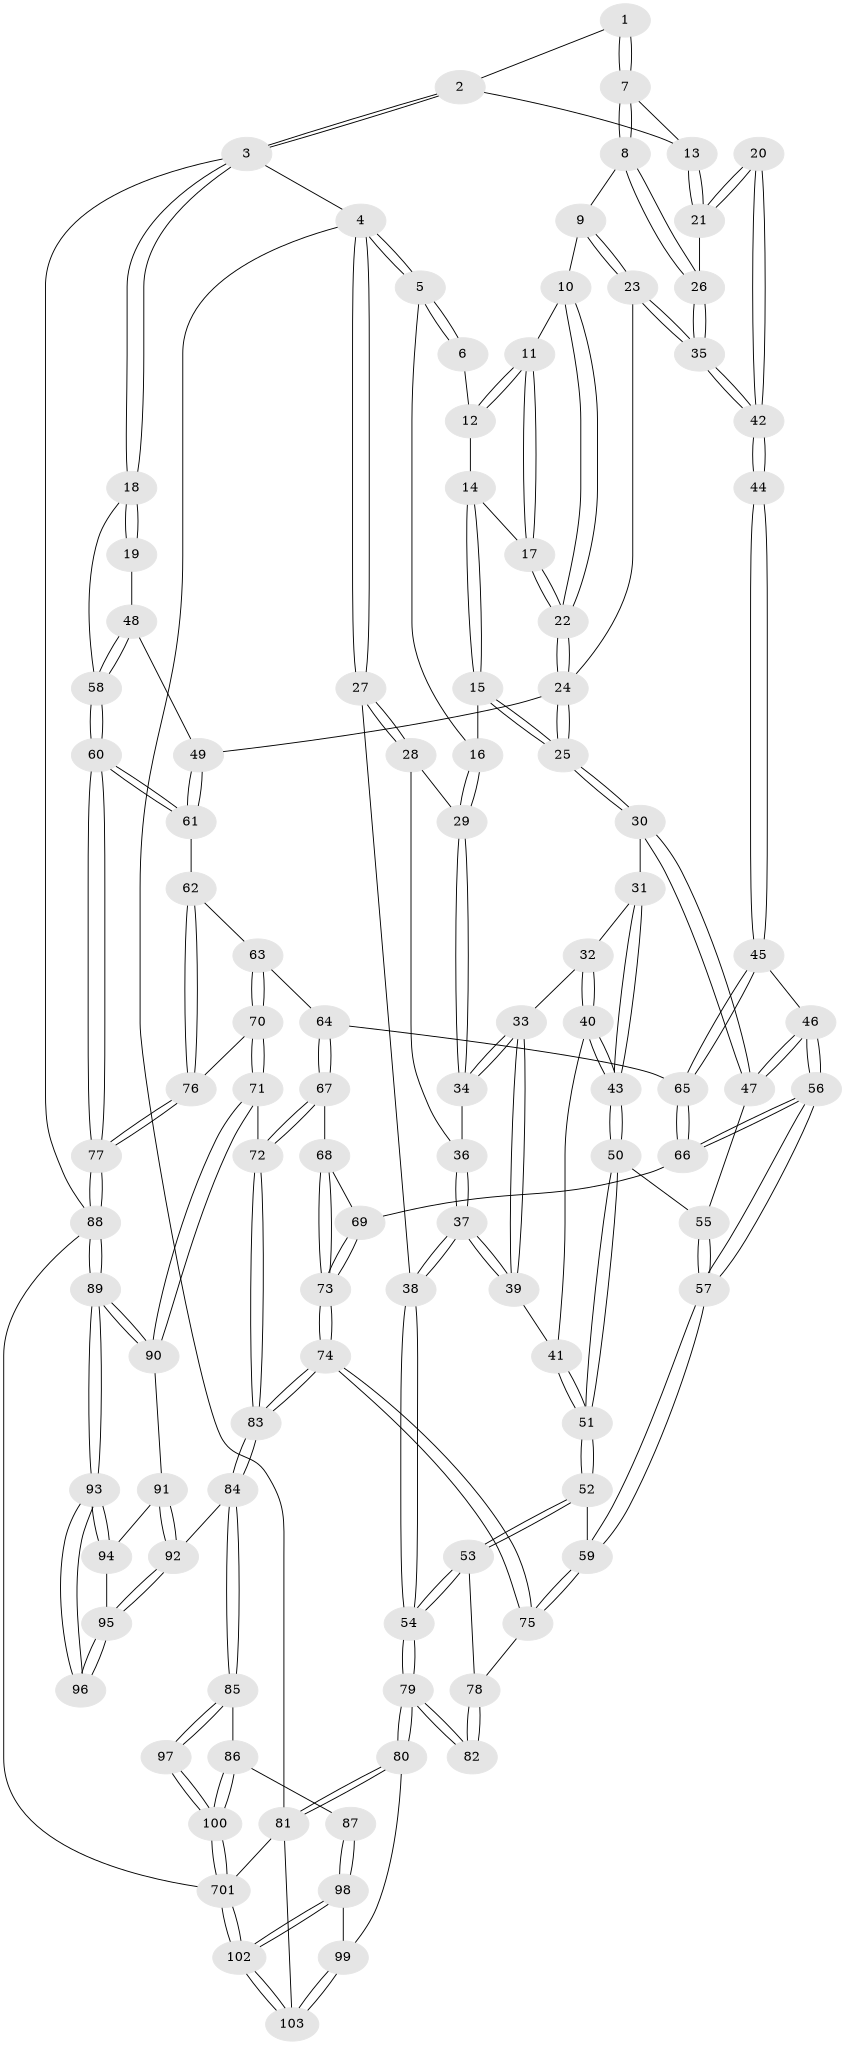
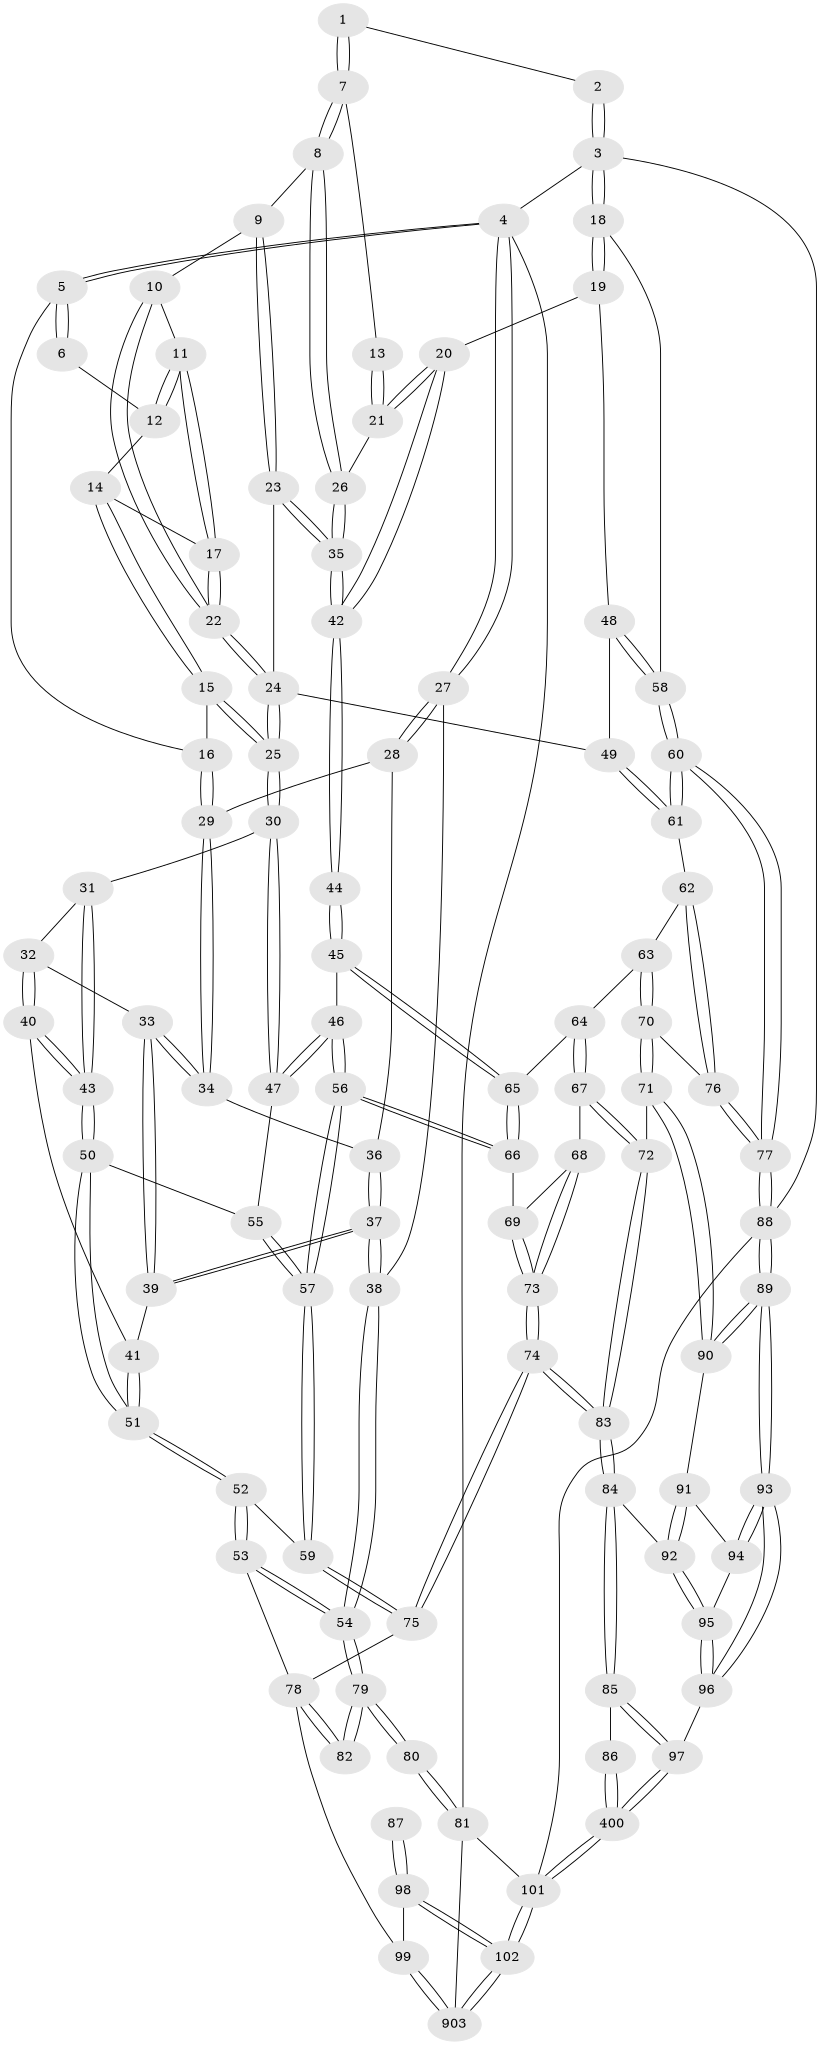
edge "2" -- "13": removed
edge "19" -- "20": added
edge "96" -- "97": added
edge "86" -- "87": removed
node "100": label "100" -> "400"
edge "80" -- "99": now "78" -- "99"
node "701": label "701" -> "101"
node "103": label "103" -> "903"
